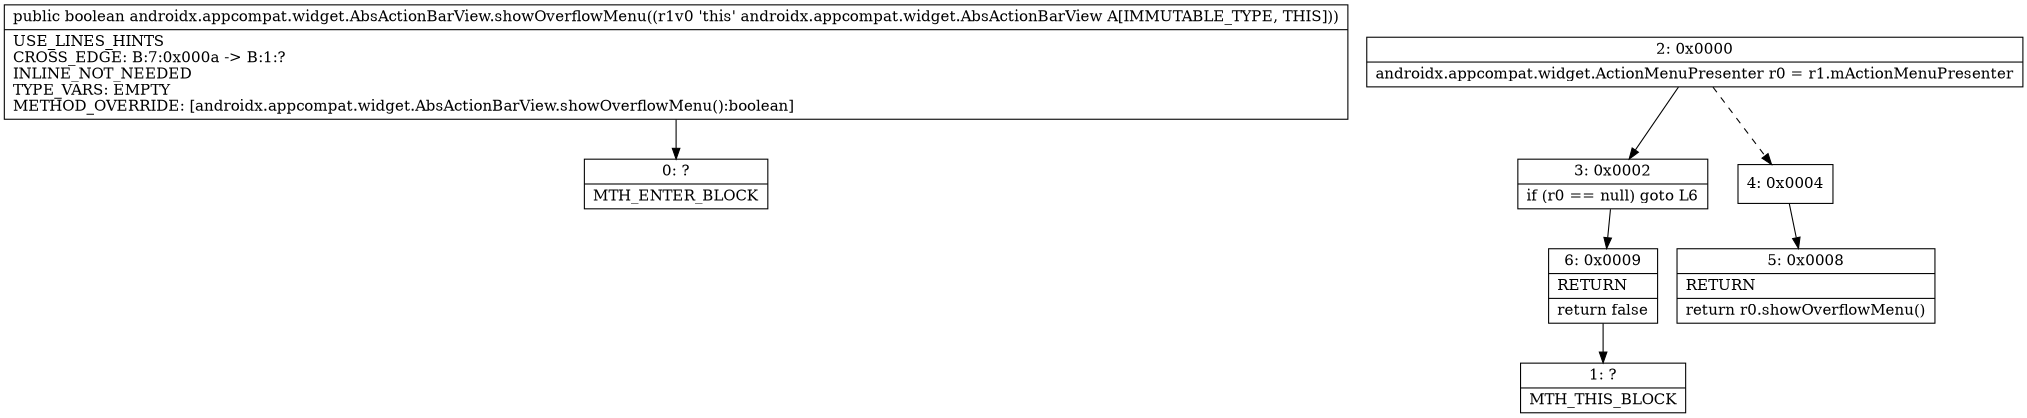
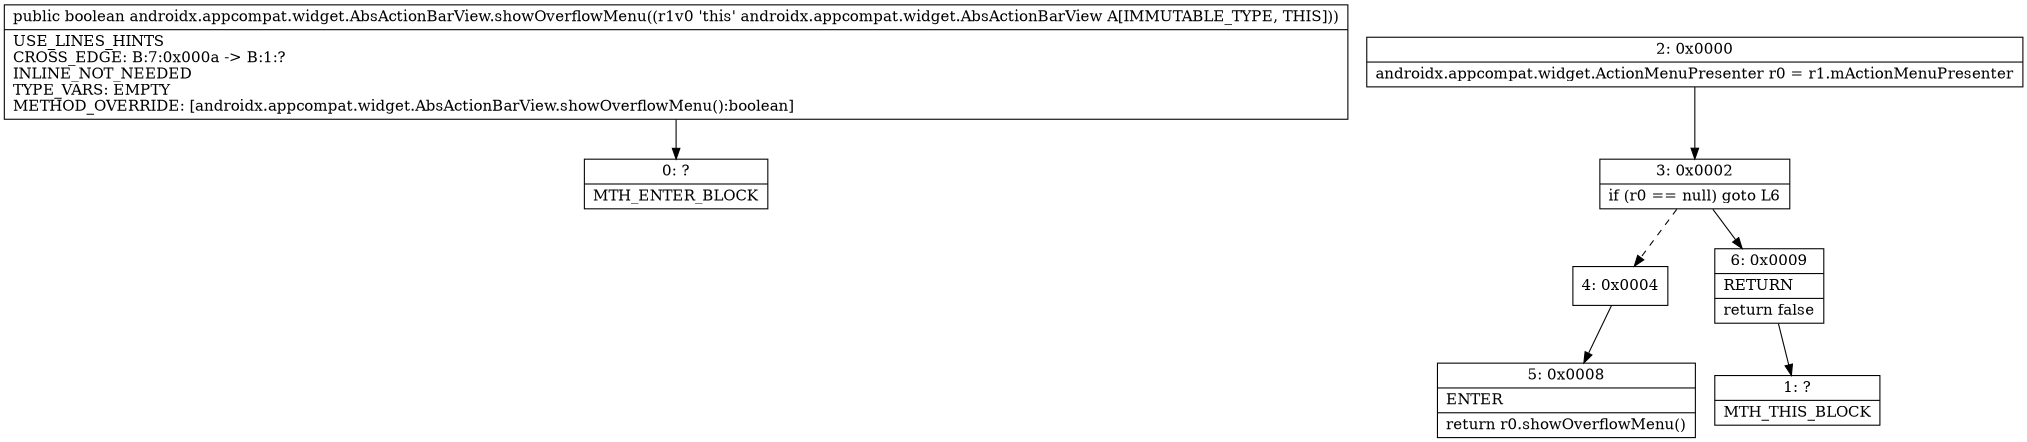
edge "2: 0x0000" -> "4: 0x0004": now "3: 0x0002" -> "4: 0x0004"
node "5: 0x0008": text "RETURN" -> "ENTER"
